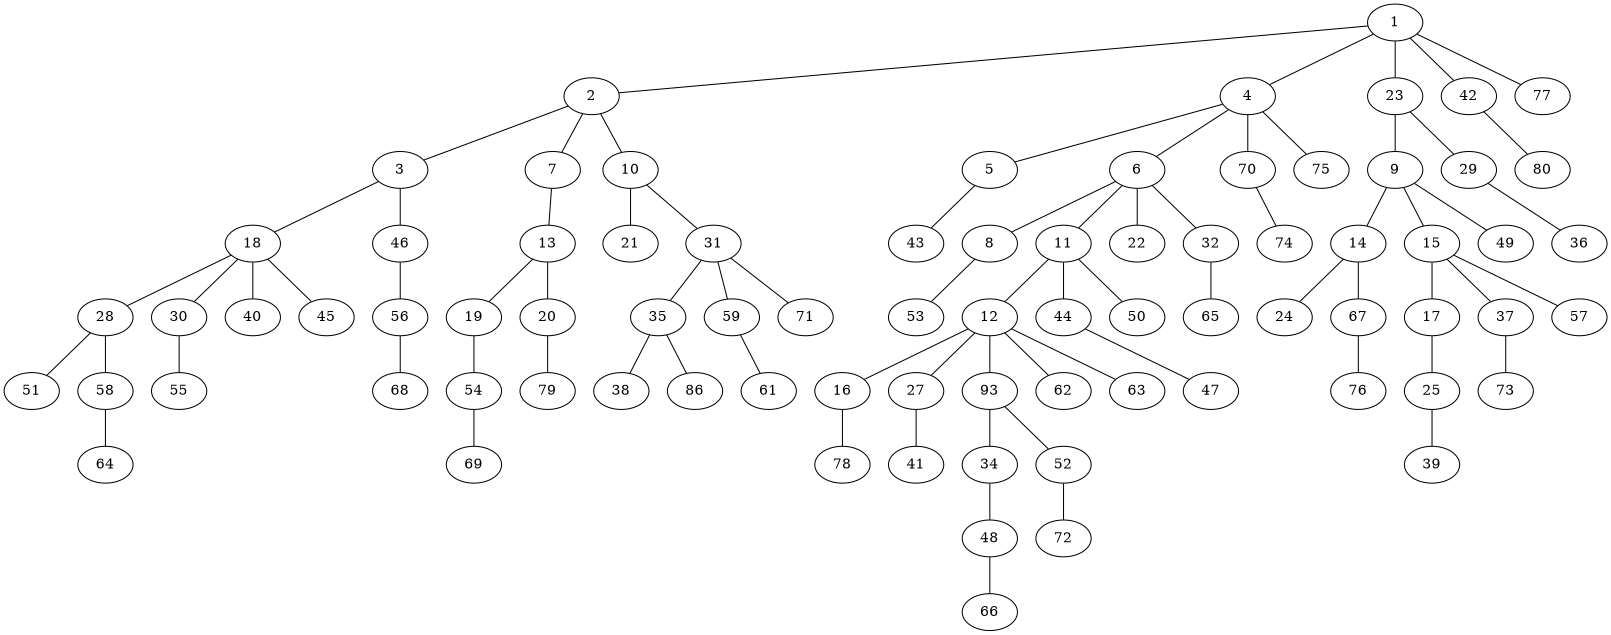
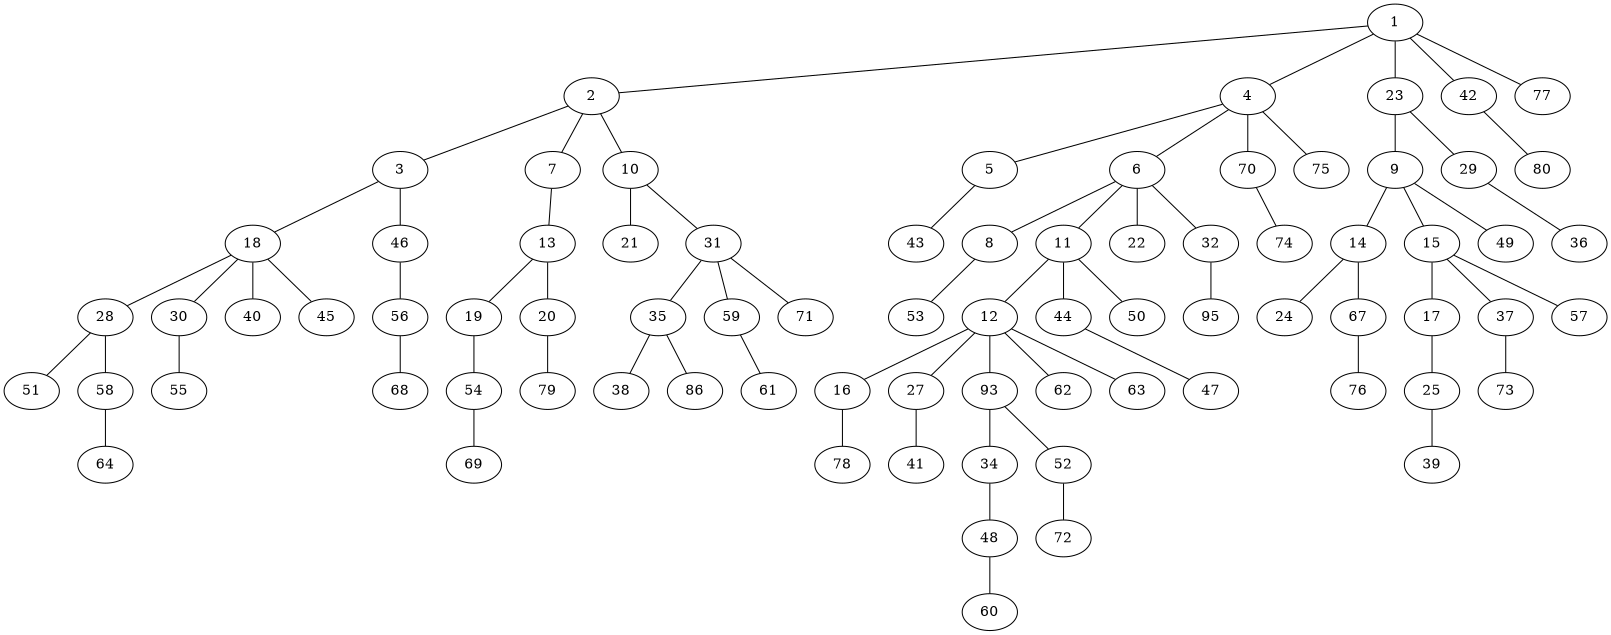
node "65": label "65" -> "95"
node "66": label "66" -> "60"
